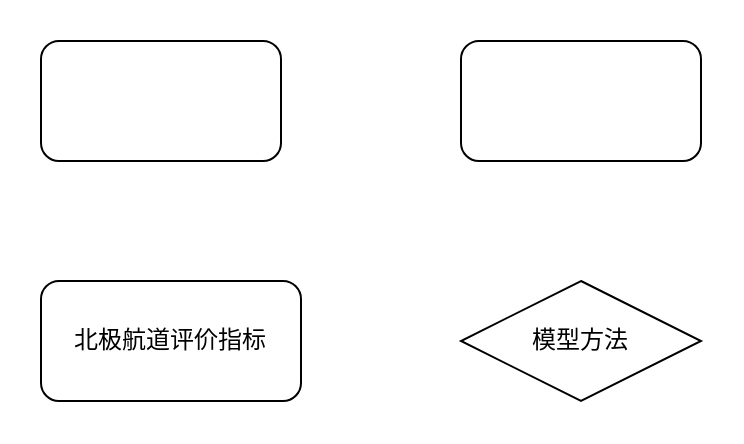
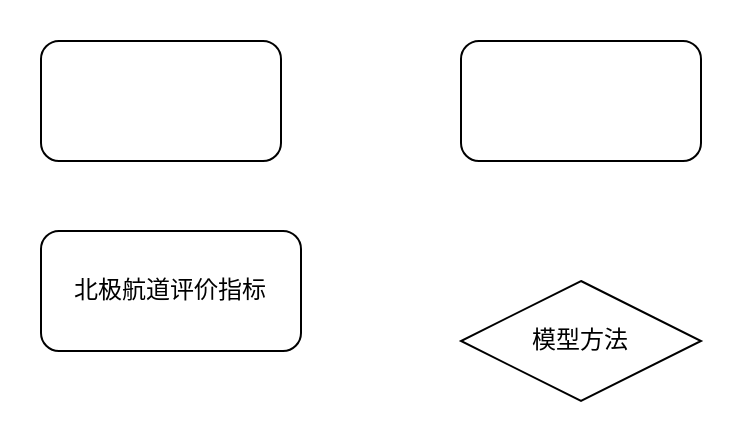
node "北极航道评价指标": moved (171, 341) -> (171, 291)
